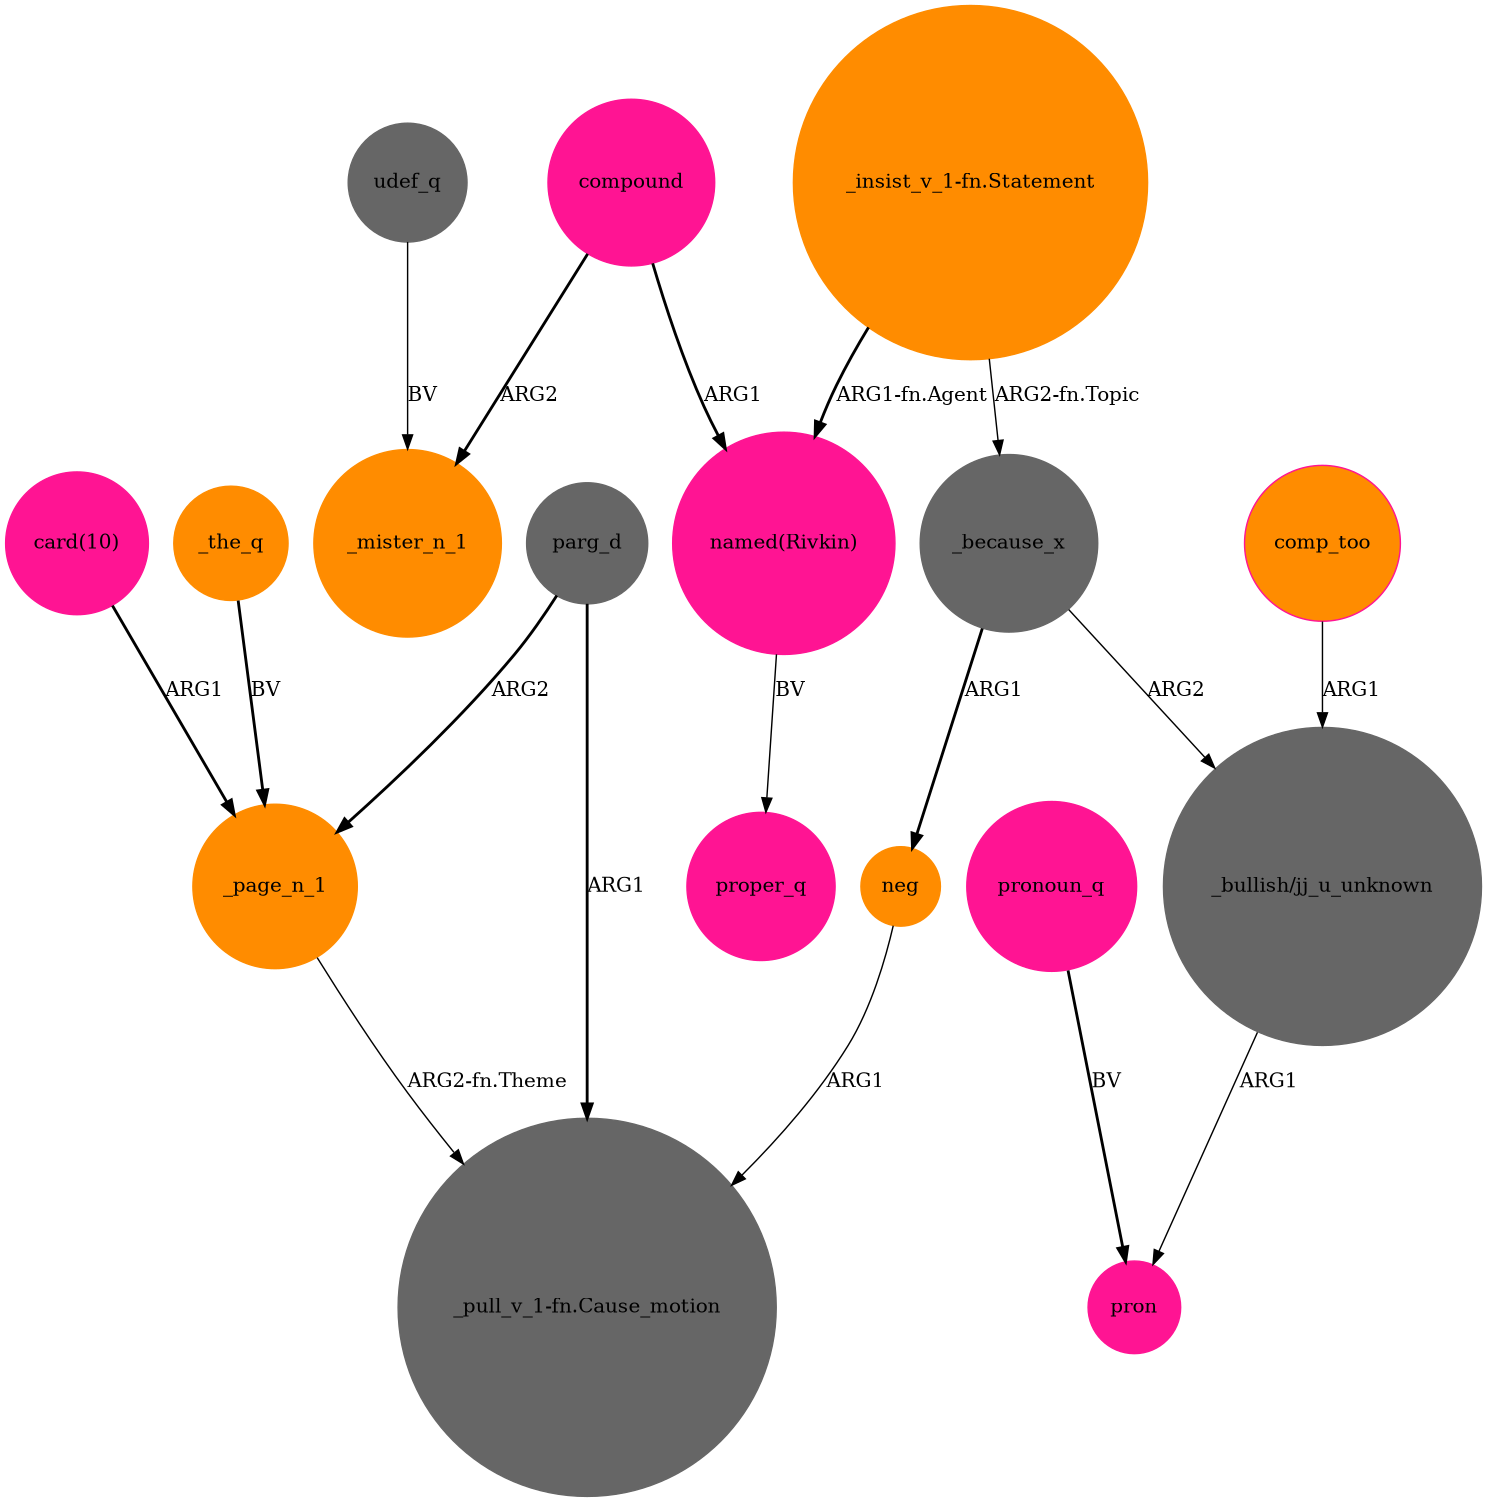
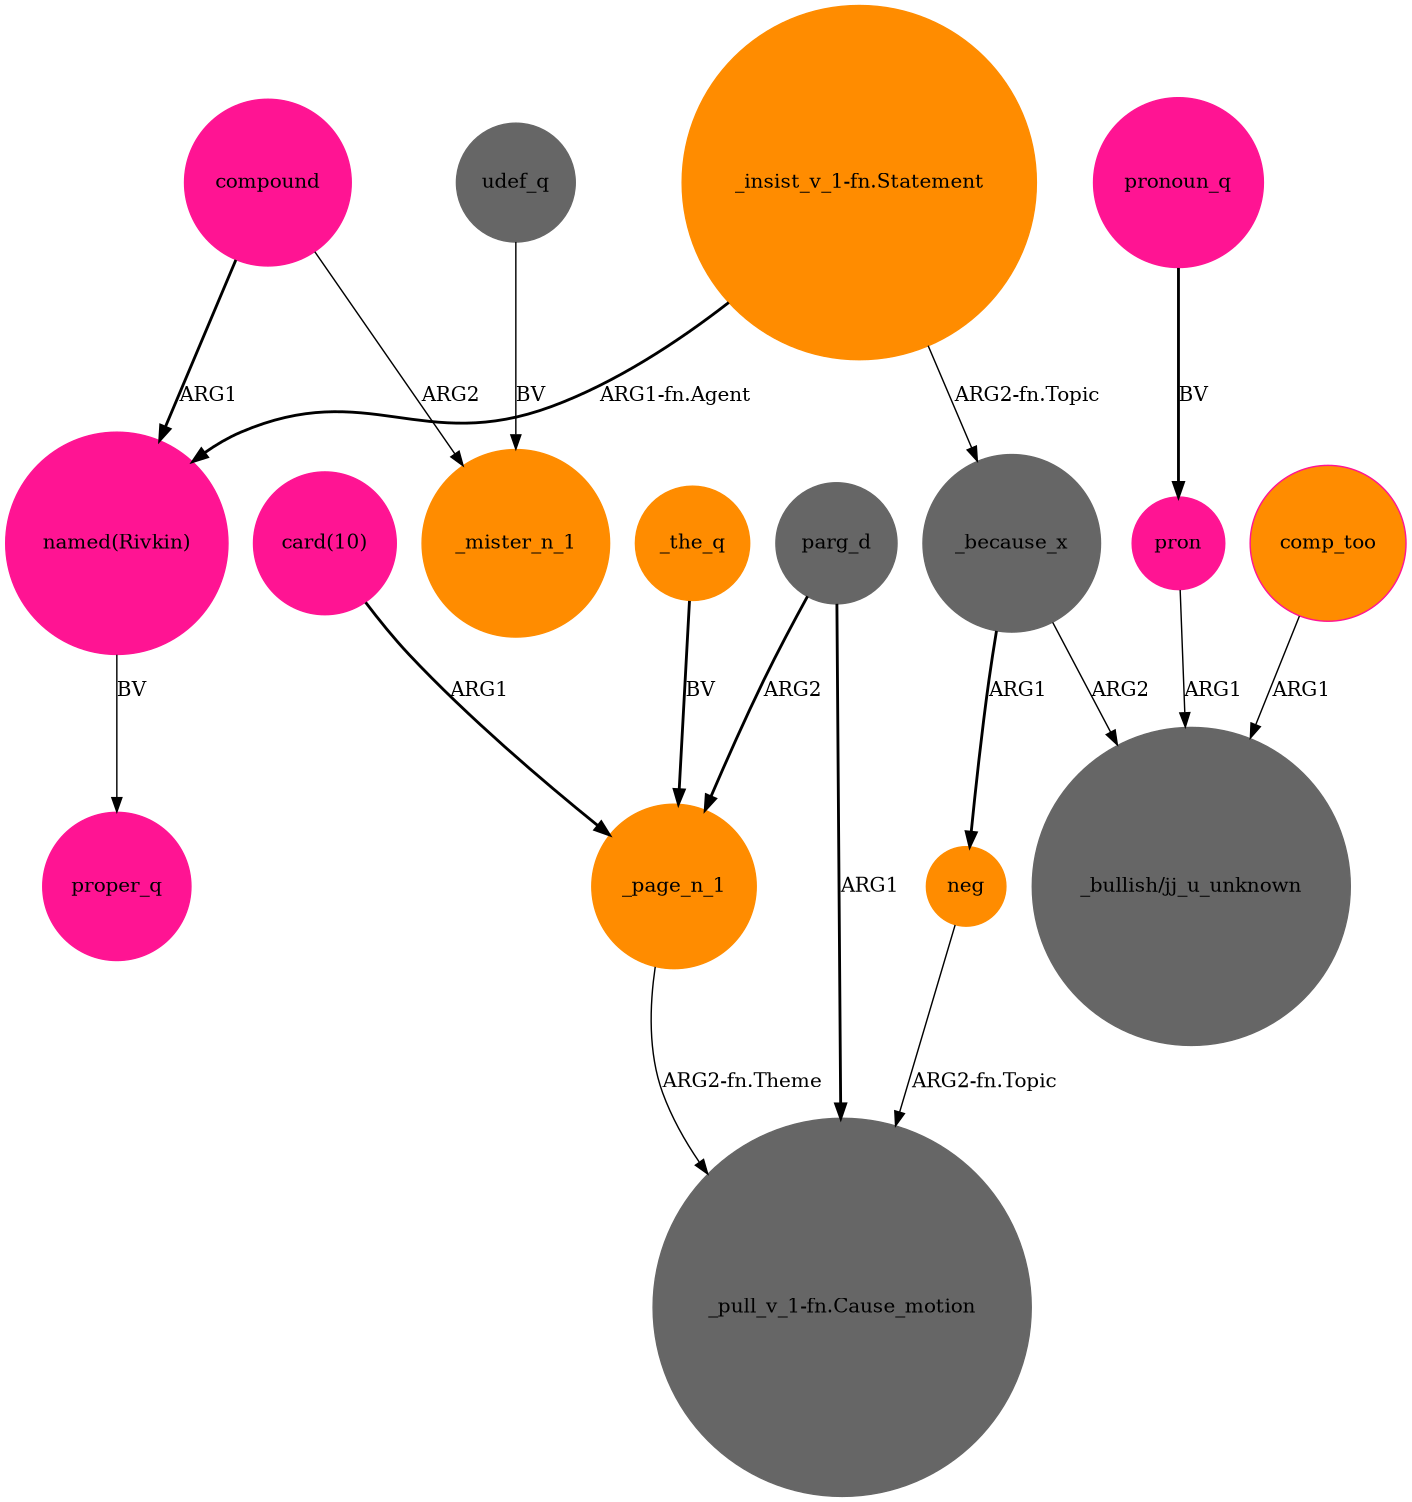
edge "compound" -> "_mister_n_1": style bold -> solid
edge "neg" -> "_pull_v_1-fn.Cause_motion": label "ARG1" -> "ARG2-fn.Topic"
edge "_bullish/jj_u_unknown" -> "pron": reversed
